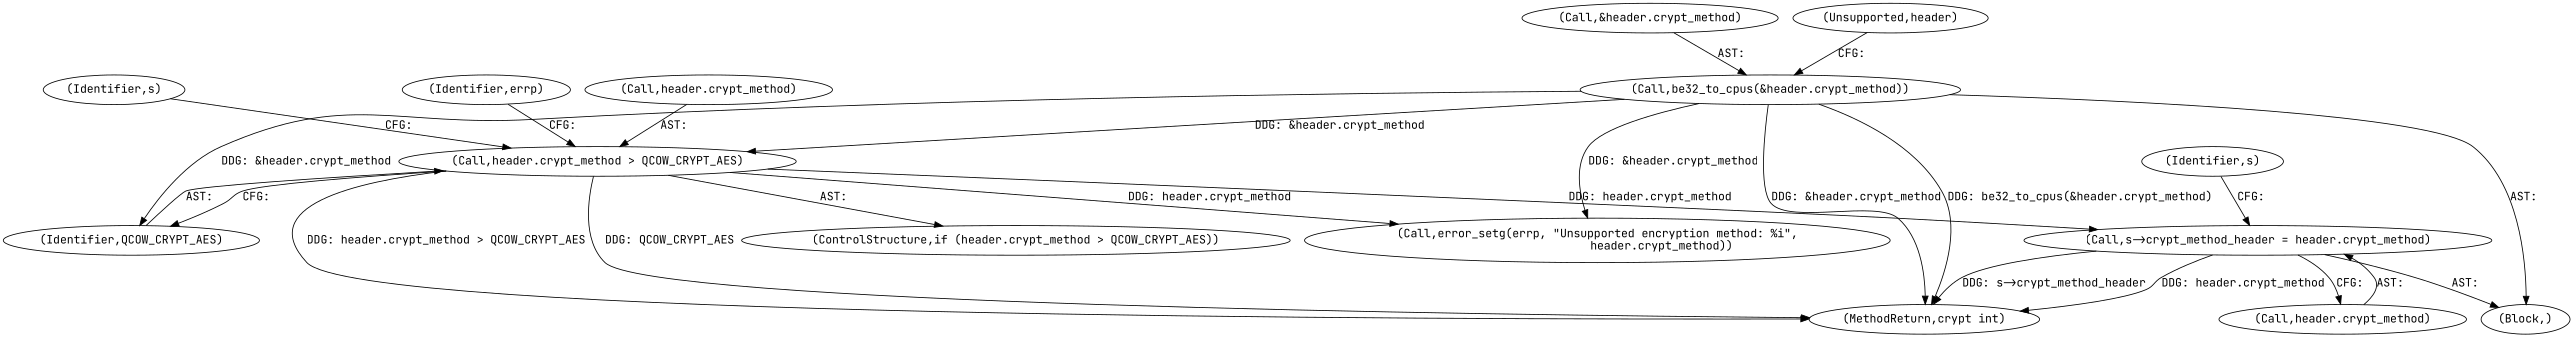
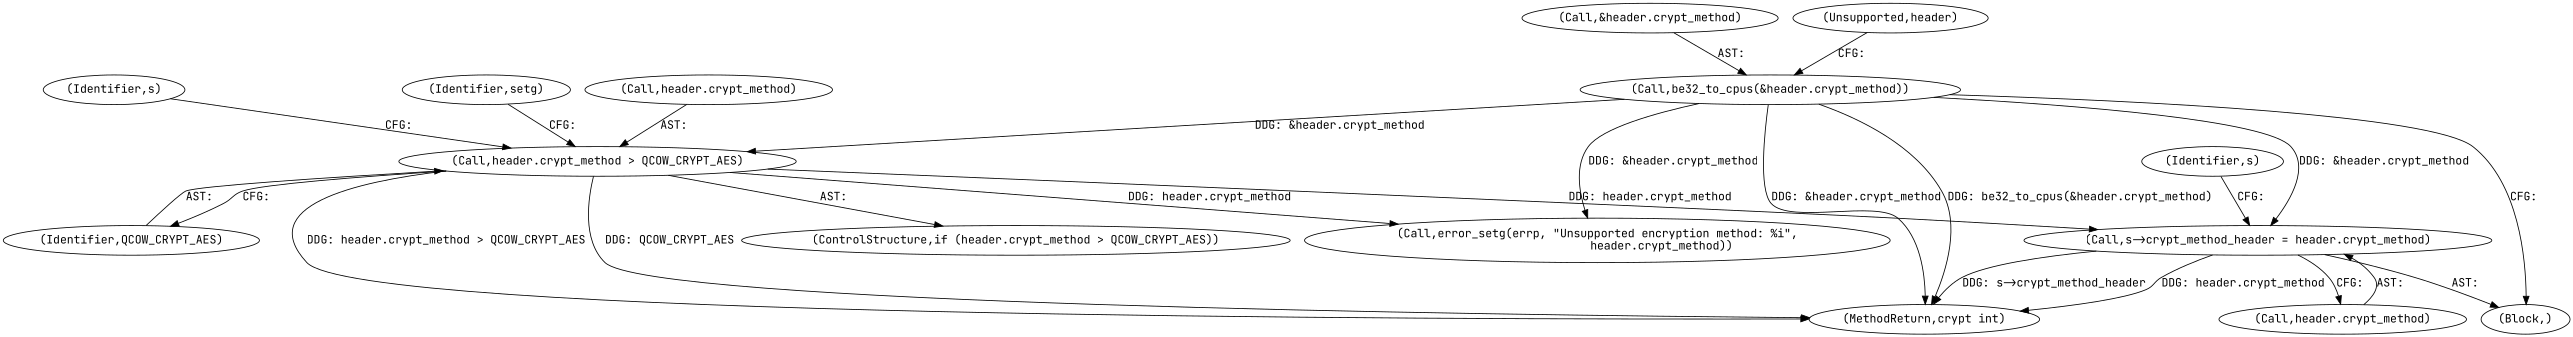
node "(Identifier,errp)": label "(Identifier,errp)" -> "(Identifier,setg)"
edge "(Call,be32_to_cpus(&header.crypt_method))" -> "(Identifier,QCOW_CRYPT_AES)": now "(Call,be32_to_cpus(&header.crypt_method))" -> "(Call,s->crypt_method_header = header.crypt_method)"
edge "(Call,be32_to_cpus(&header.crypt_method))" -> "(Block,)": label "AST: " -> "CFG: "
